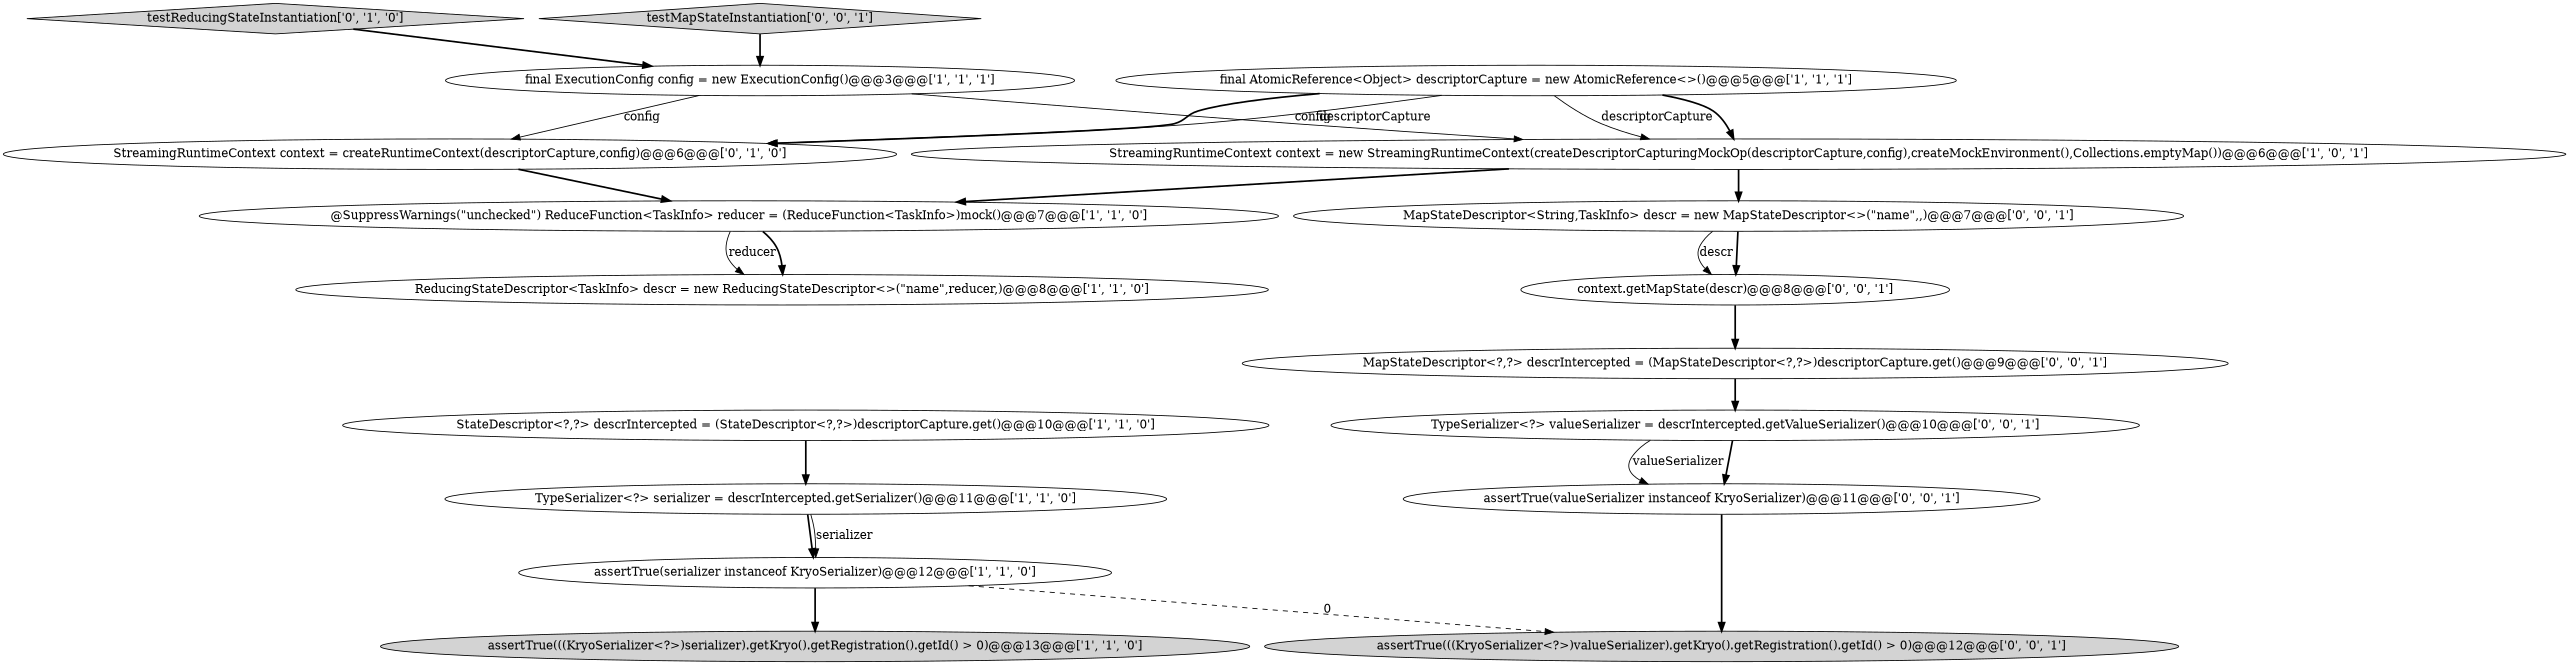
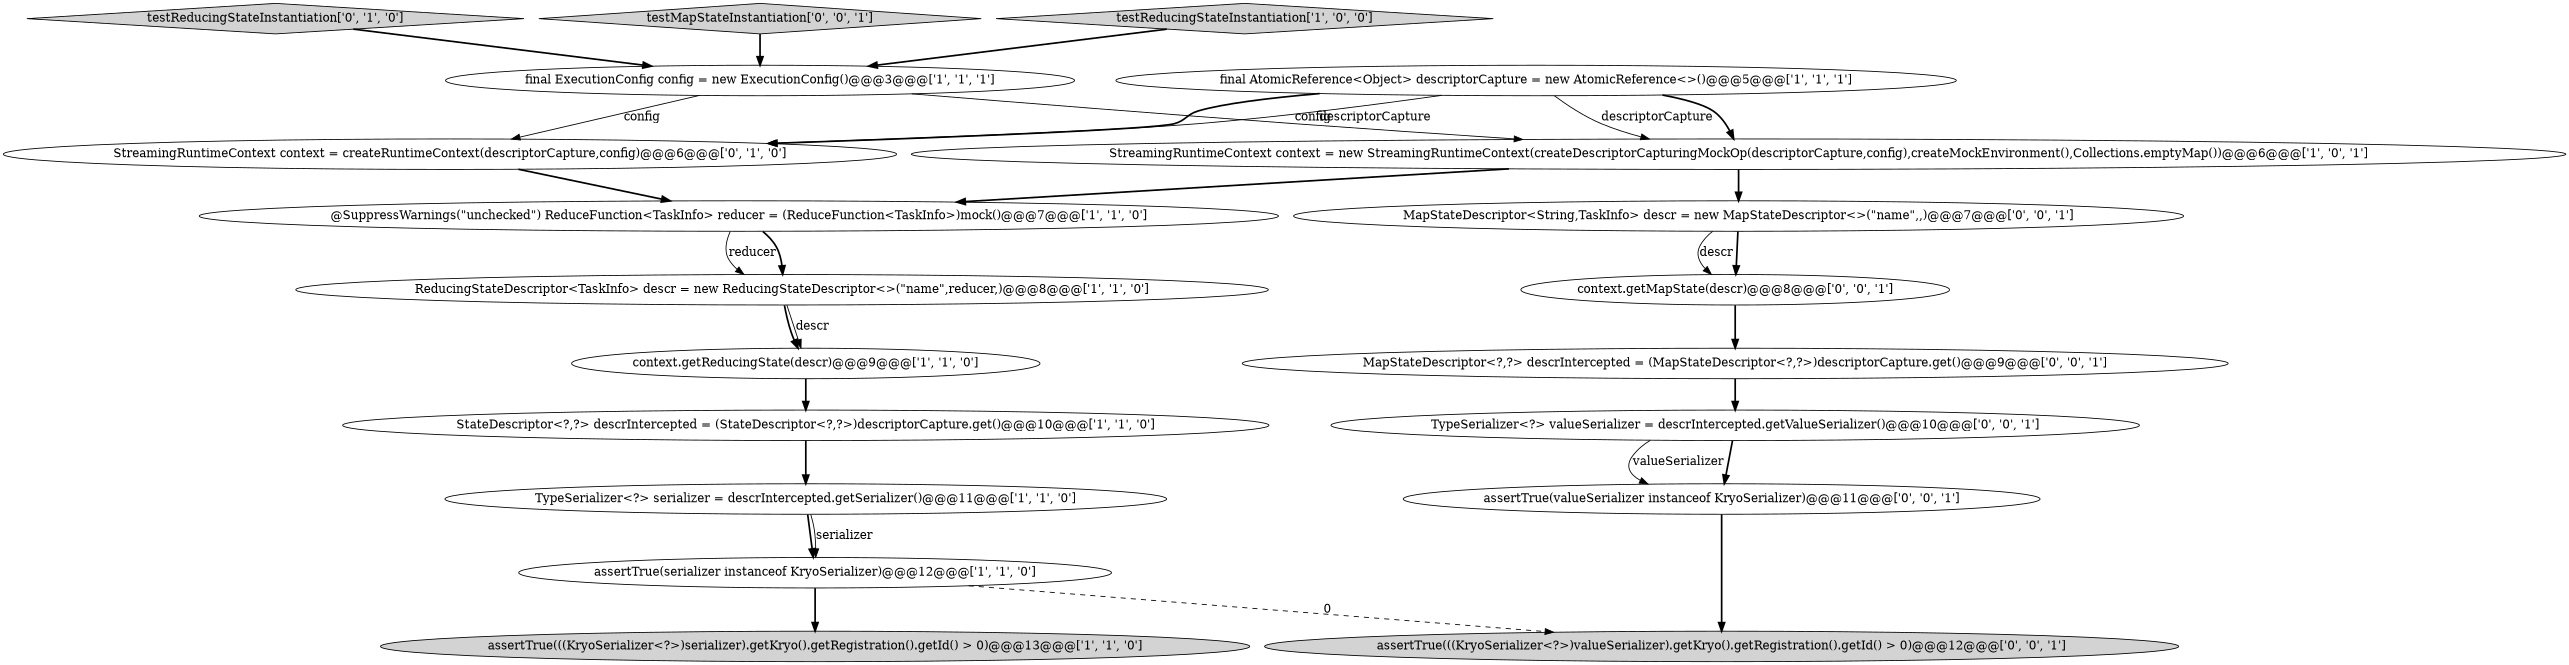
node "testReducingStateInstantiation['1', '0', '0']": added
node "context.getReducingState(descr)@@@9@@@['1', '1', '0']": added
